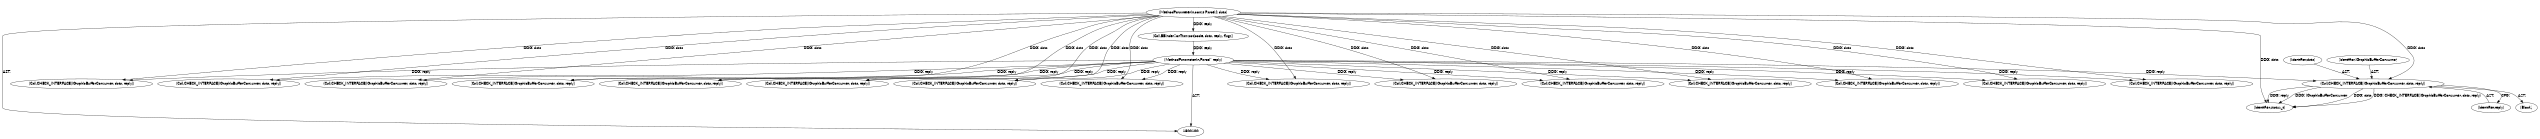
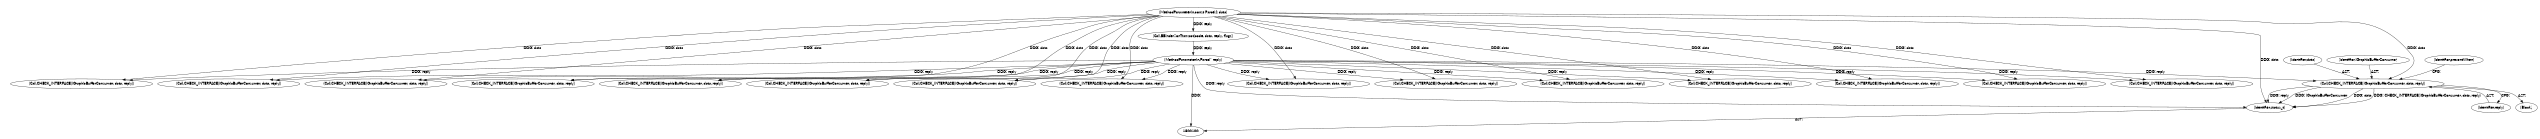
node "(Identifier,presentWhen)": added
edge "(MethodParameterIn,const Parcel& data)" -> "1500100": now "(Identifier,status_t)" -> "1500100"
edge "(MethodParameterIn,Parcel* reply)" -> "1500100": label "AST: " -> "DDG: "
edge "(MethodParameterIn,Parcel* reply)" -> "(Identifier,status_t)": added, label "DDG: reply"
